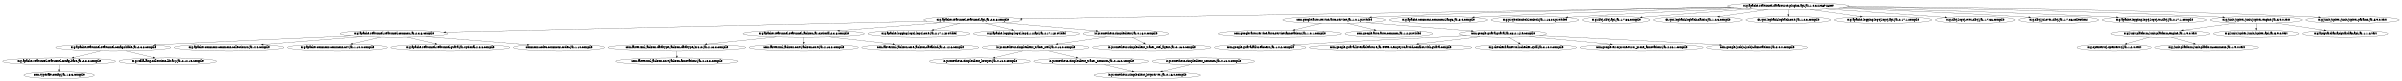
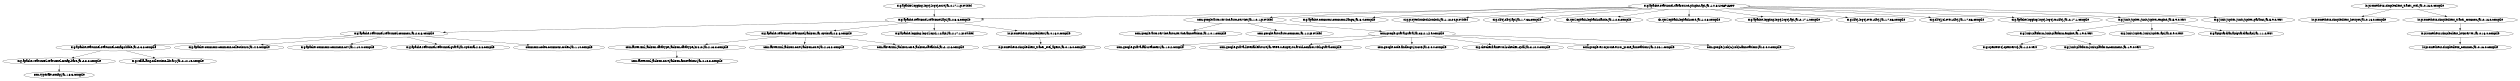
node "org.slf4j:jcl-over-slf4j:jar:1.7.36:collections": label "org.slf4j:jcl-over-slf4j:jar:1.7.36:collections" -> "org.slf4j:jcl-over-slf4j:jar:1.7.36:compile"
edge "org.apache.seatunnel:seatunnel-api:jar:2.3.8:compile" -> "org.apache.logging.log4j:log4j-core:jar:2.17.1:provided": reversed
edge "io.prometheus:simpleclient:jar:0.16.0:compile" -> "io.prometheus:simpleclient_tracer_otel:jar:0.16.0:compile": removed
node "com.google.code.findbugs:jsr305:jar:3.0.0:compile": added
edge "io.prometheus:simpleclient_common:jar:0.16.0:compile" -> "io.prometheus:simpleclient_httpserver:jar:0.16.0:compile": reversed
